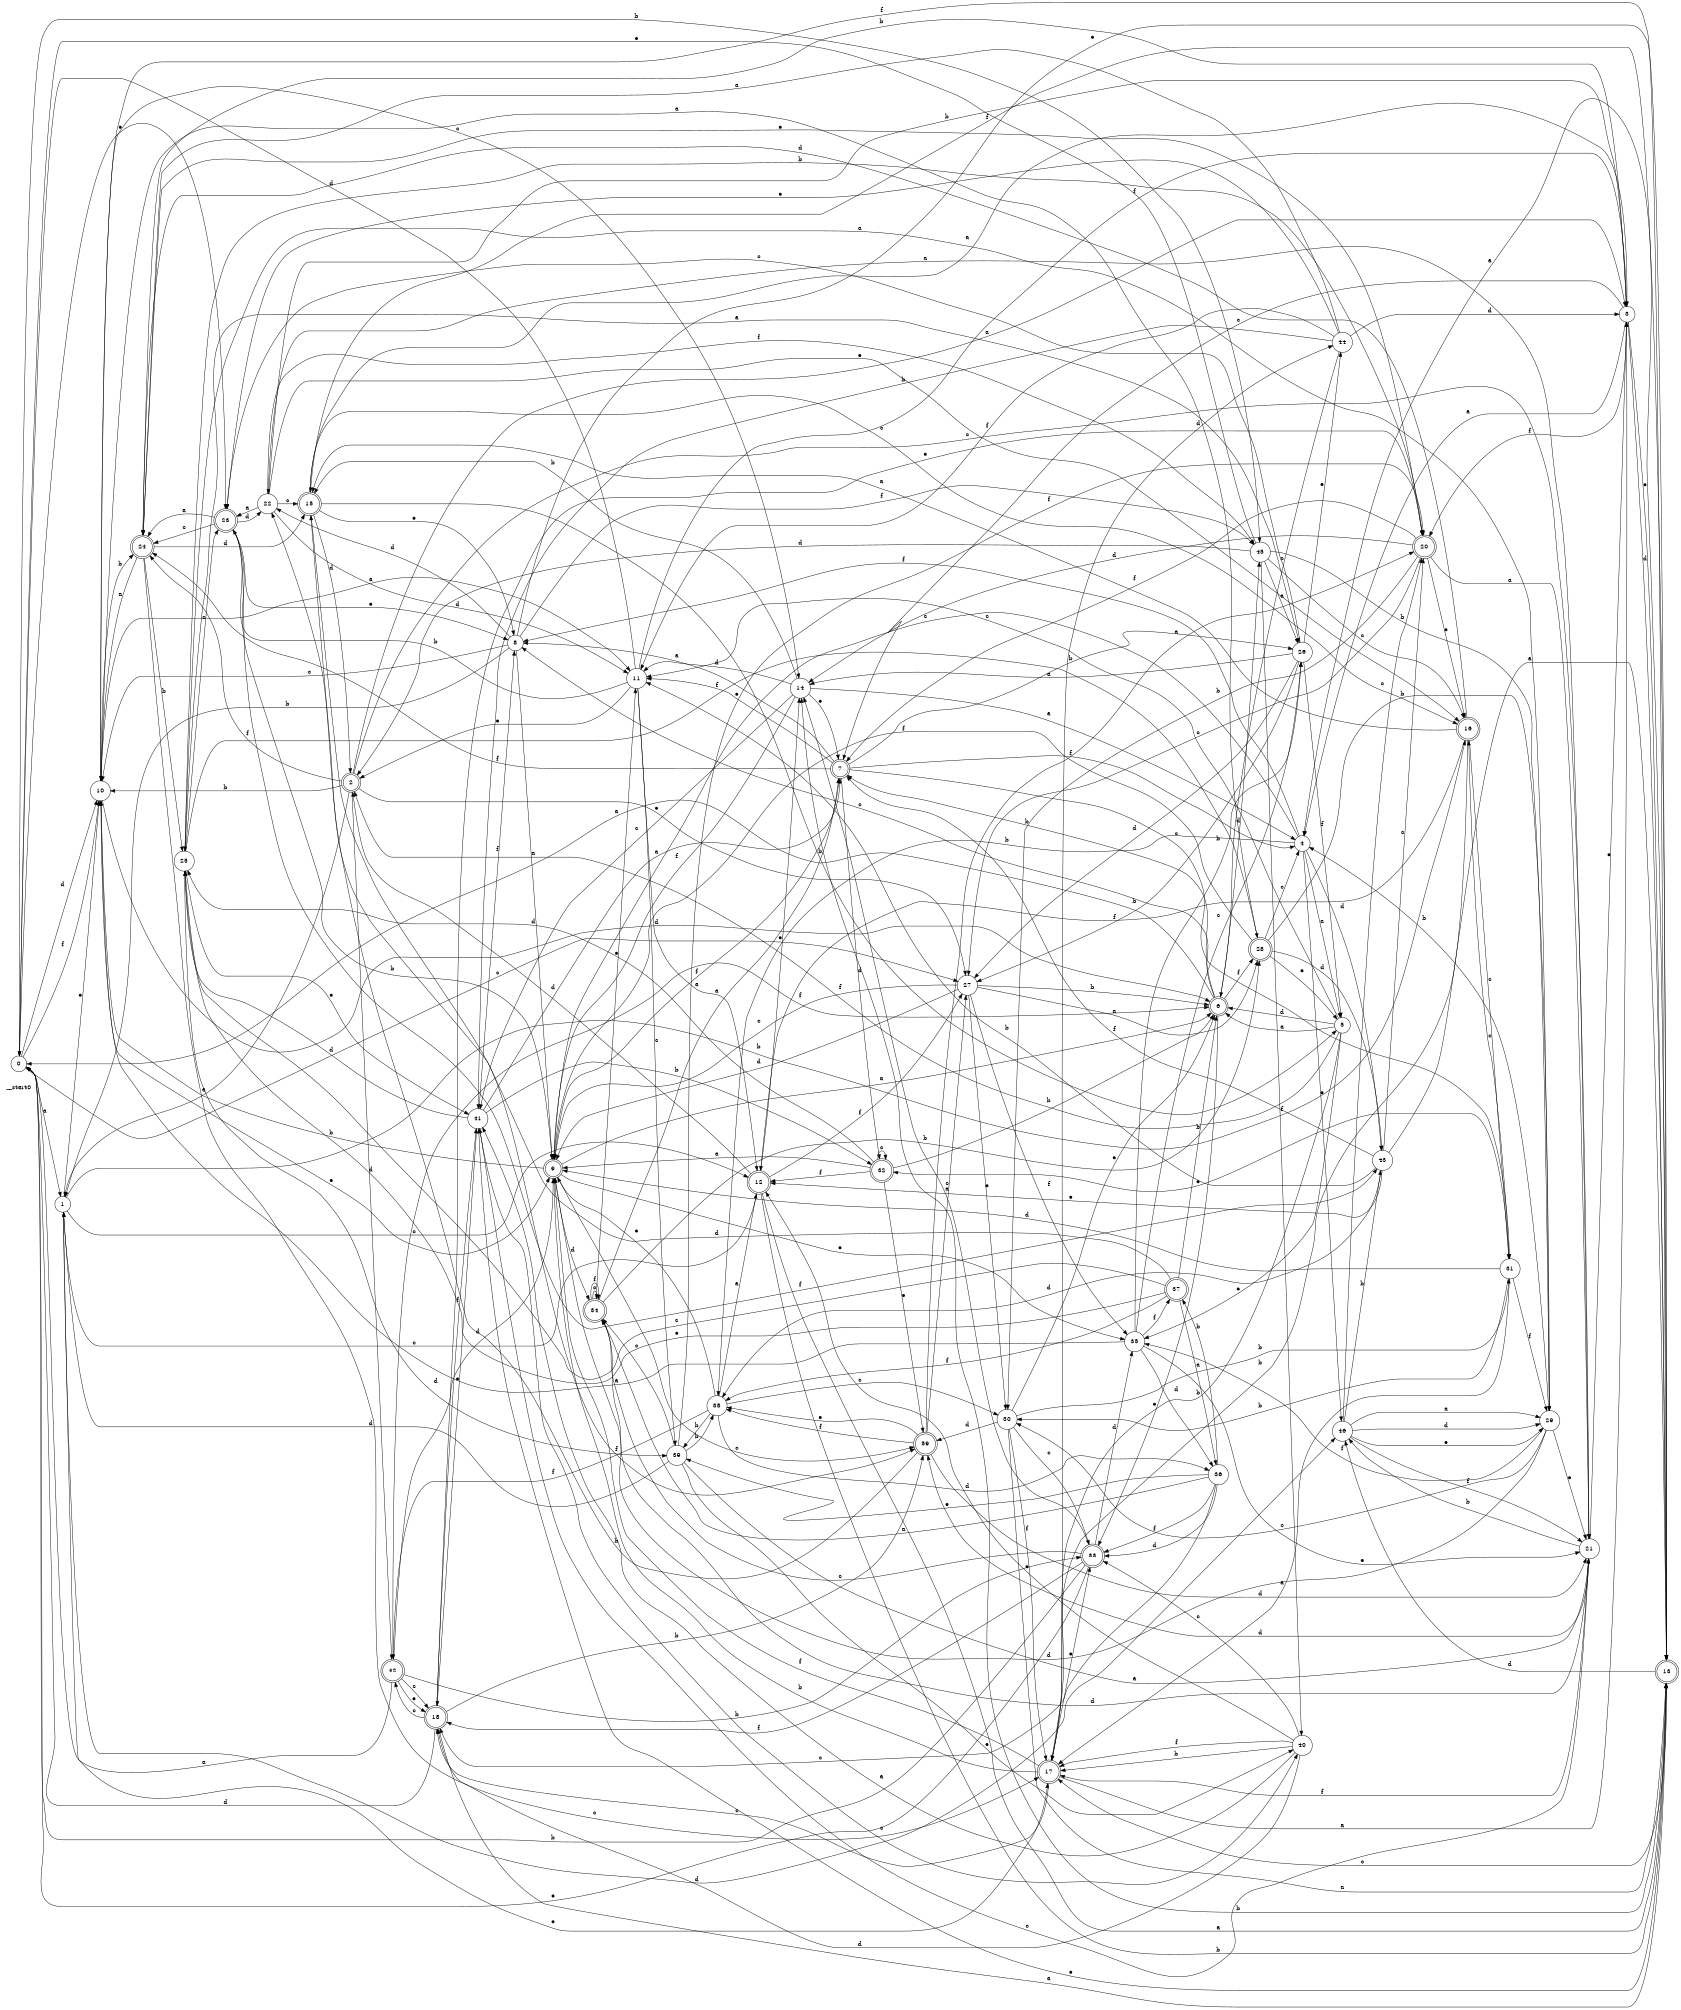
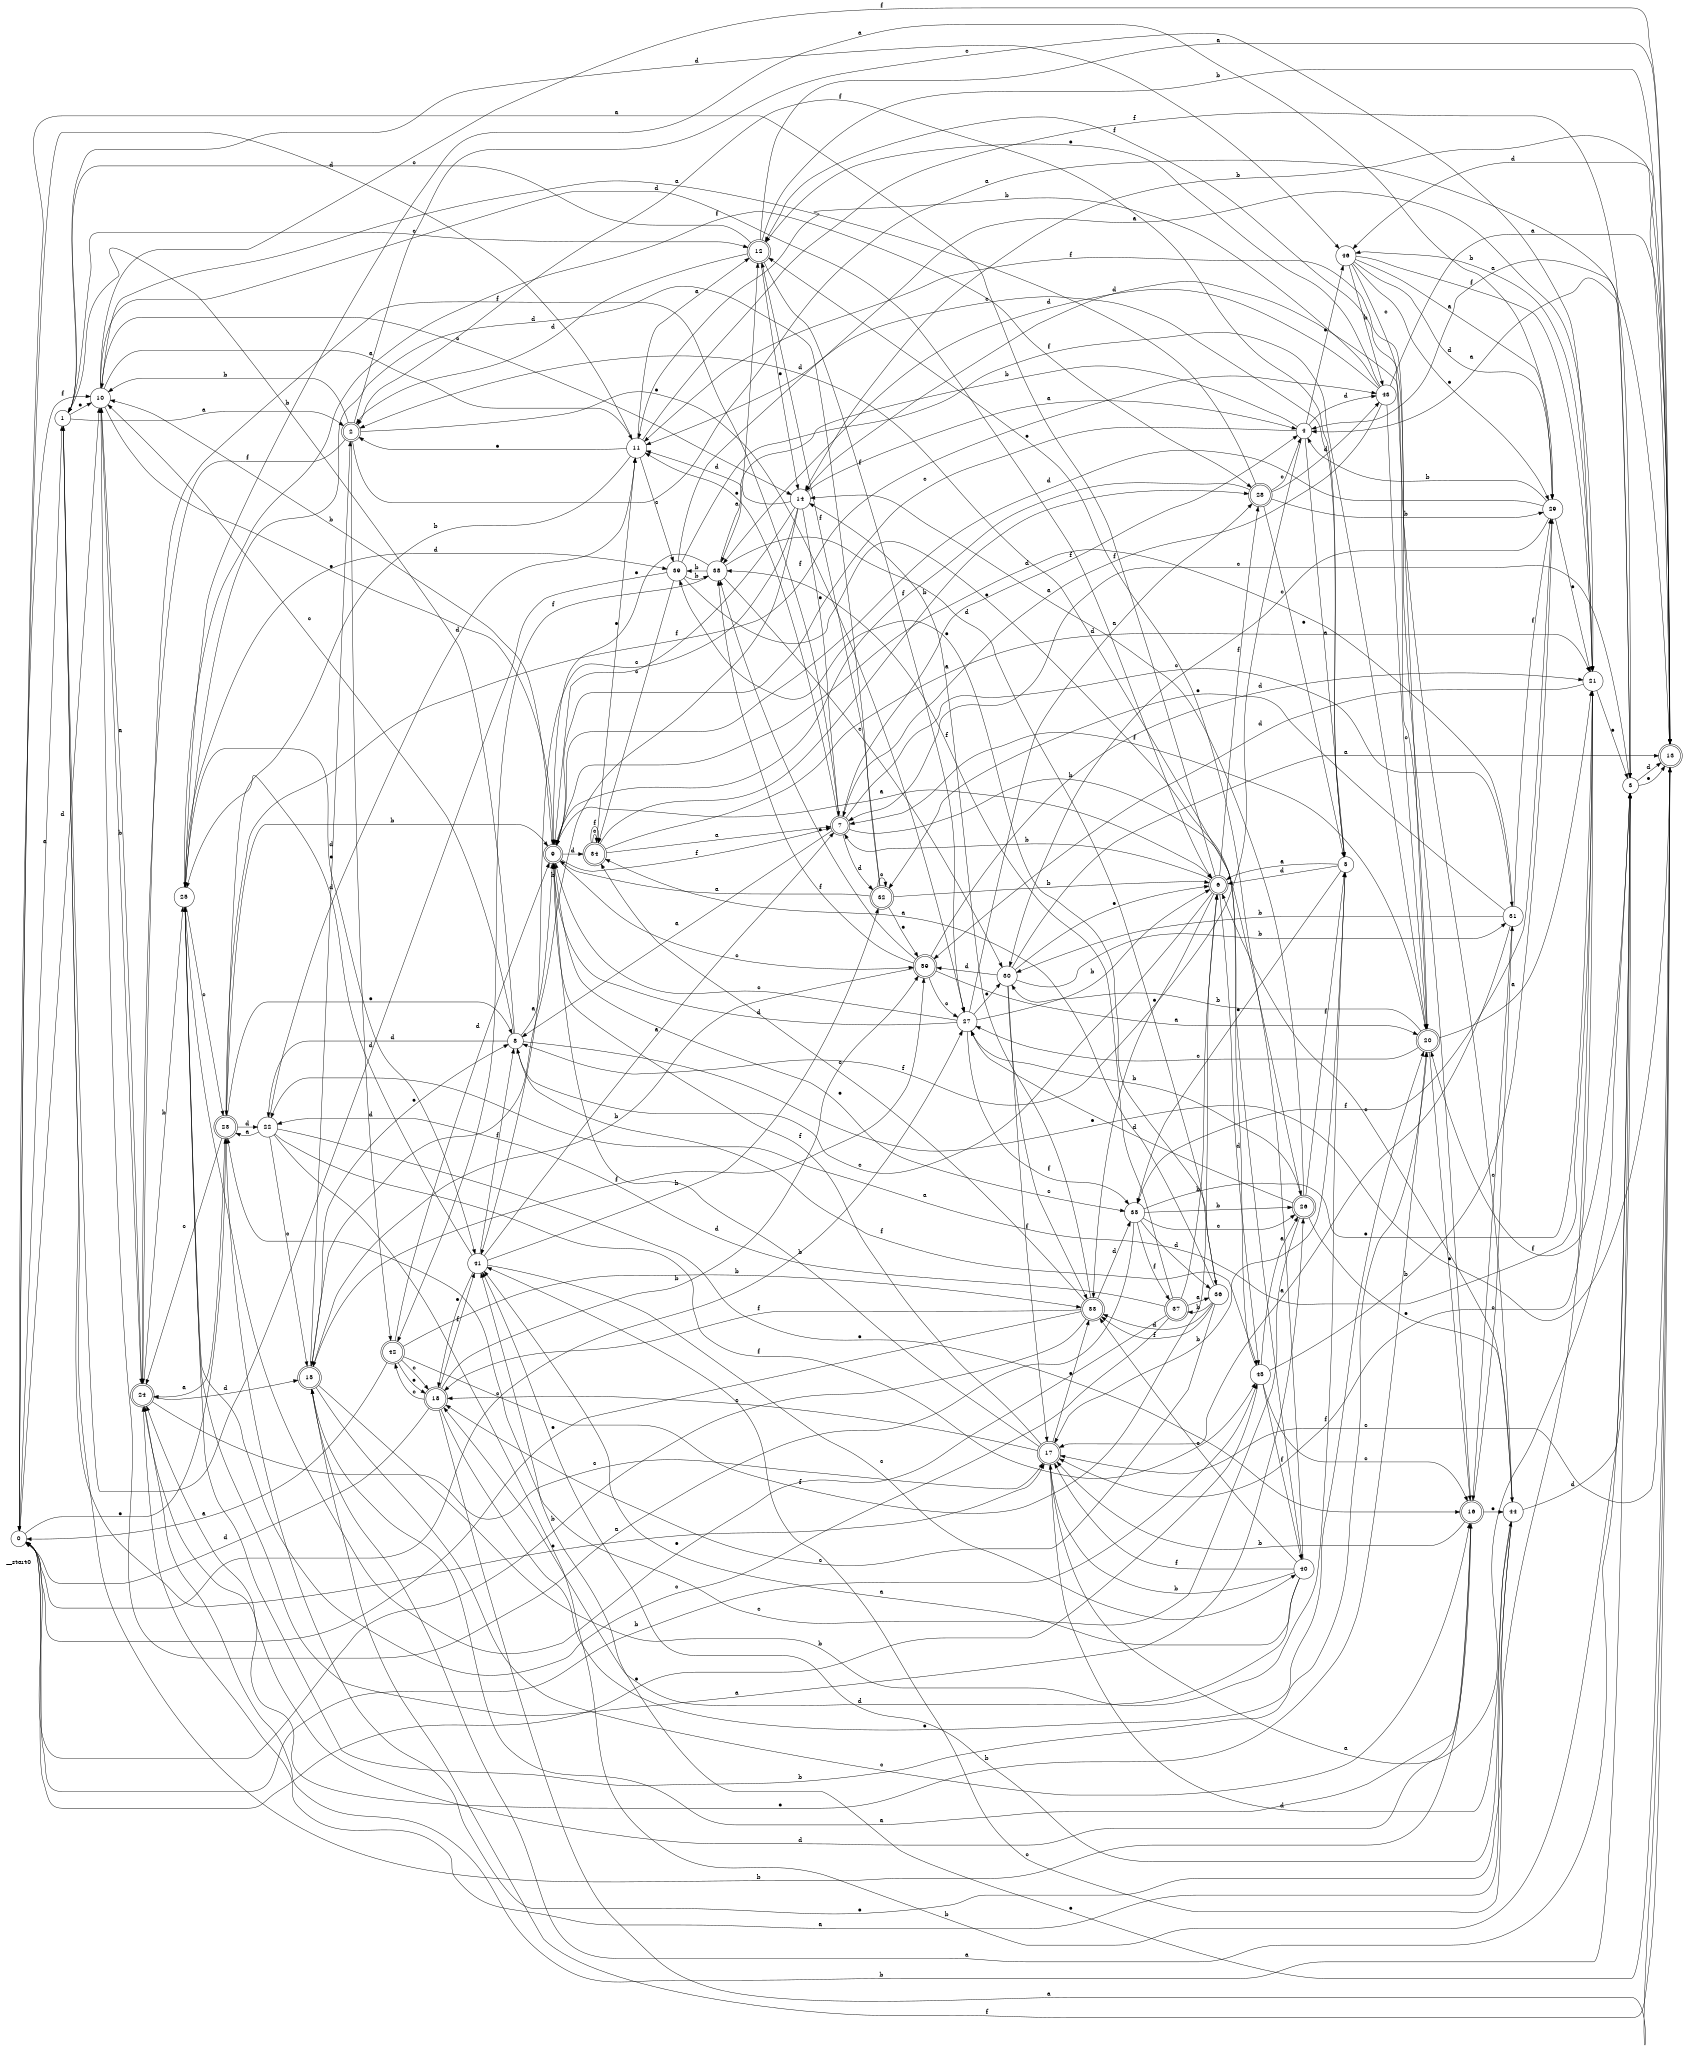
node "26": shape circle -> doublecircle
edge "2" -> "1": reversed
edge "16" -> "44": added, label "e"
